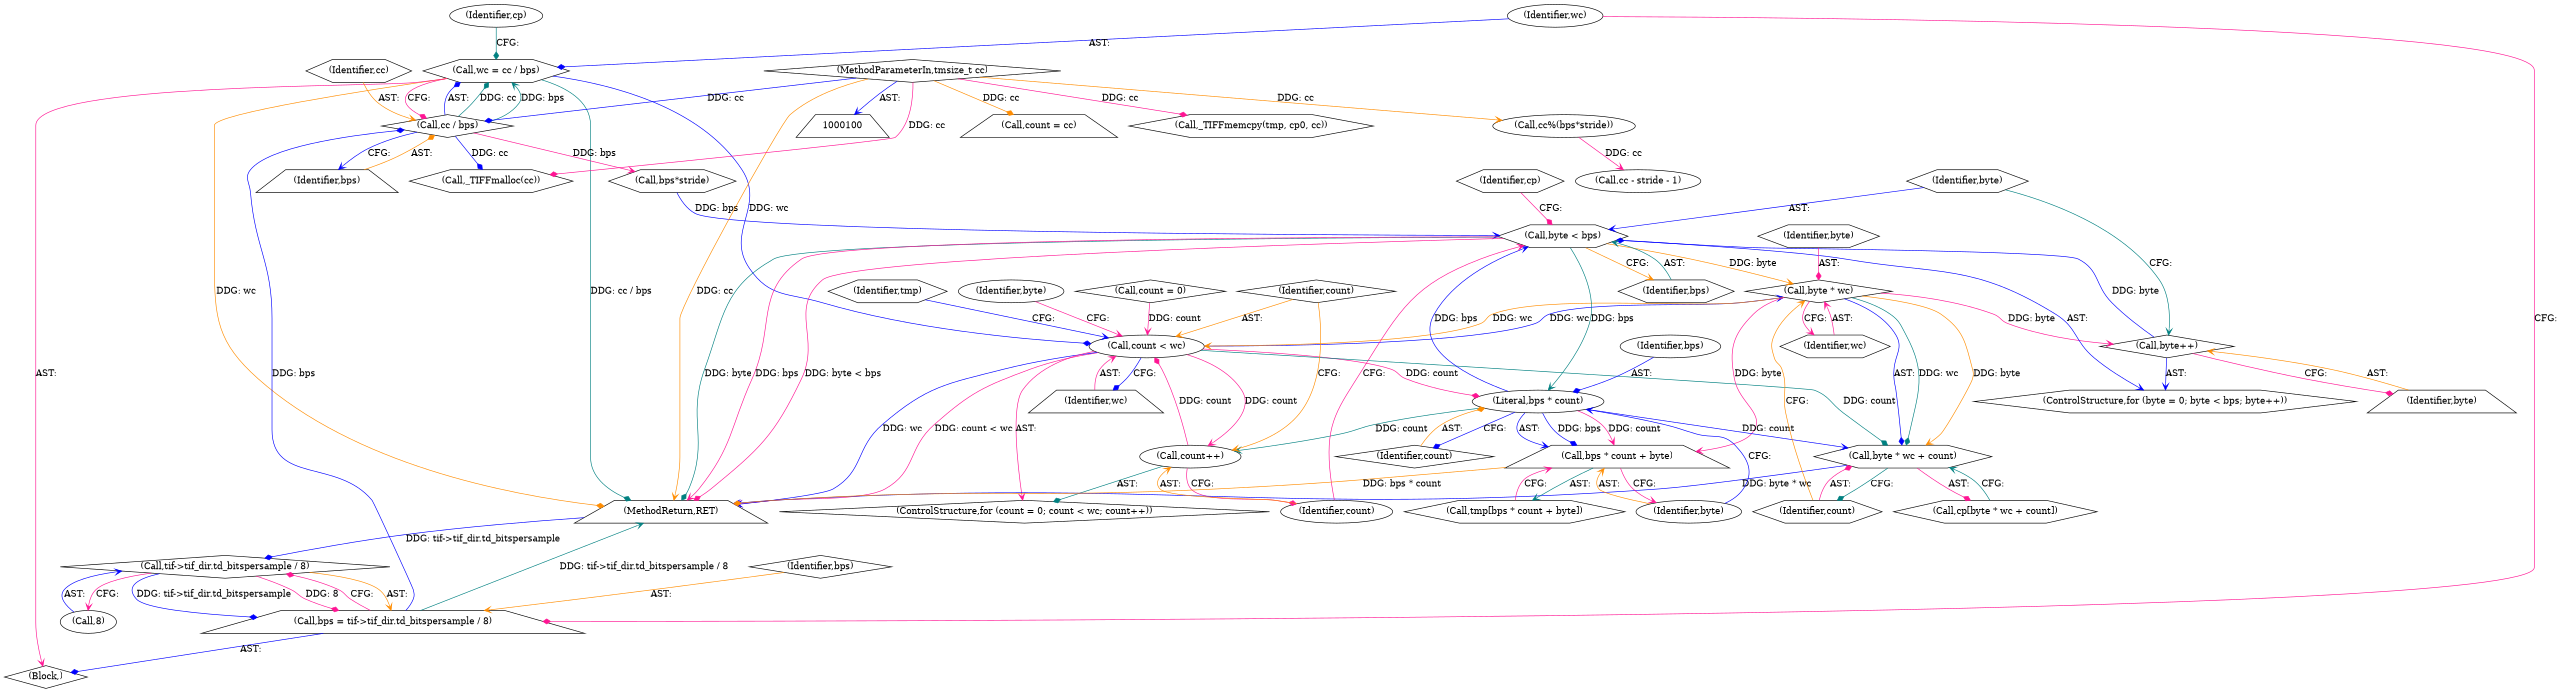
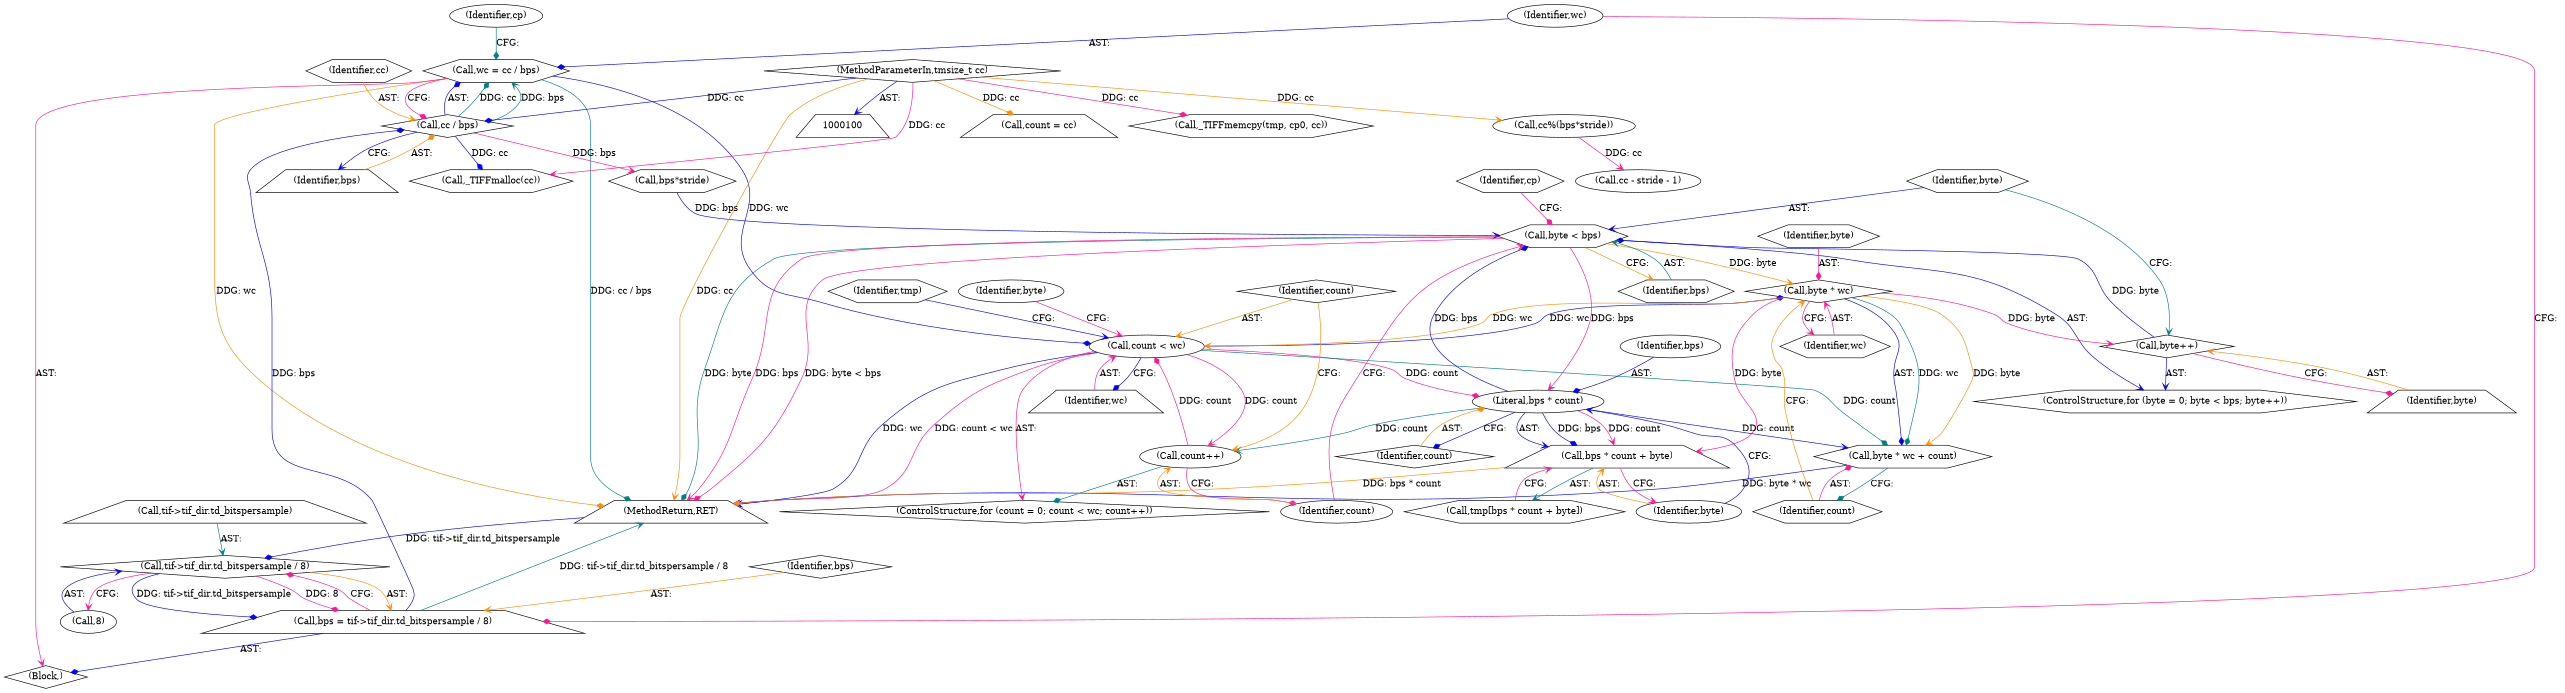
edge "(MethodParameterIn,tmsize_t cc)" -> "(Call,_TIFFmalloc(cc))": arrowhead diamond -> vee
node "(Call,count = 0)": removed
edge "(Literal,bps * count)" -> "(Call,byte < bps)": arrowhead vee -> diamond
edge "(Call,byte < bps)" -> "(Literal,bps * count)": color teal -> deeppink
edge "(Call,count < wc)" -> "(Call,byte * wc)": arrowhead vee -> diamond
node "(Call,tif->tif_dir.td_bitspersample)": added
node "(Call,cp[byte * wc + count])": removed
